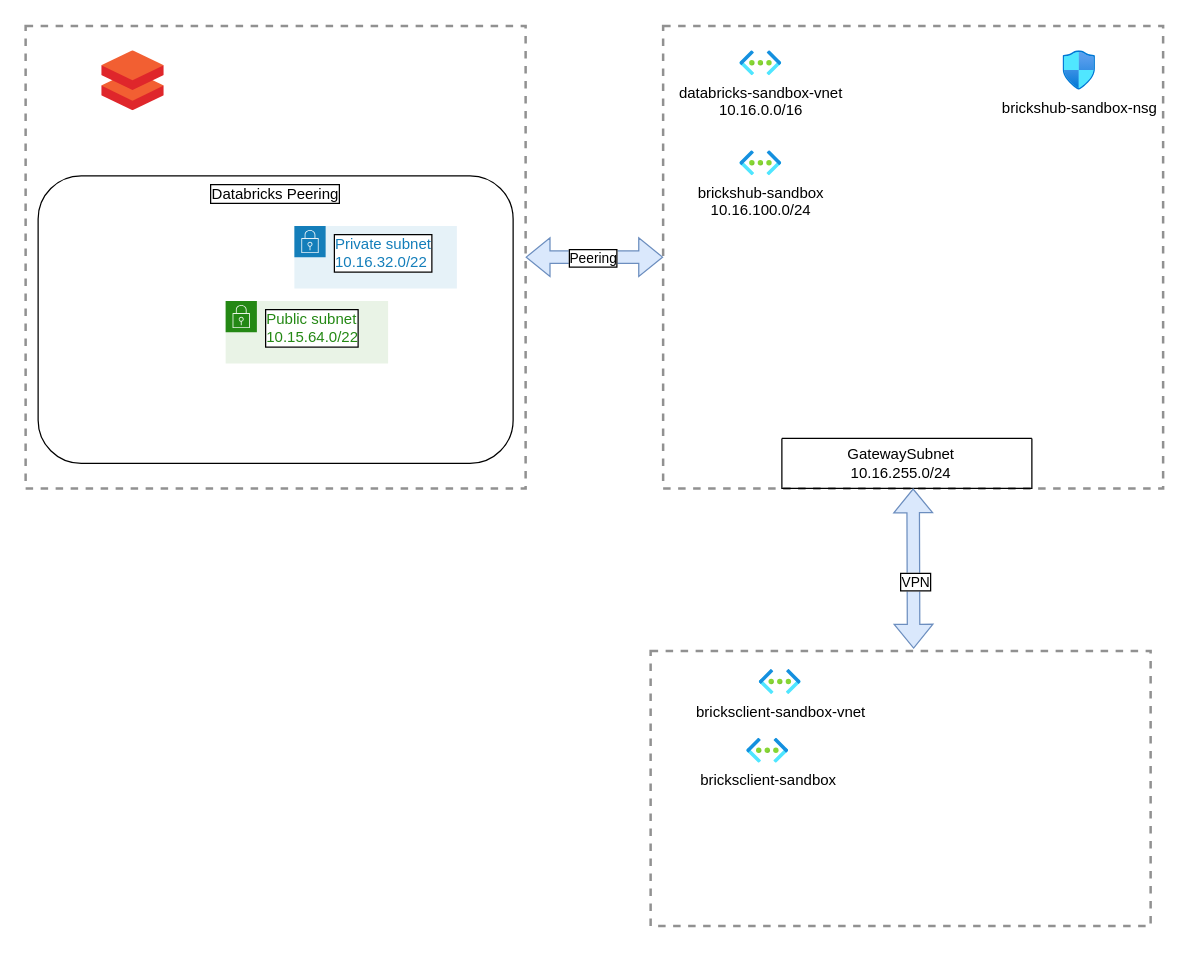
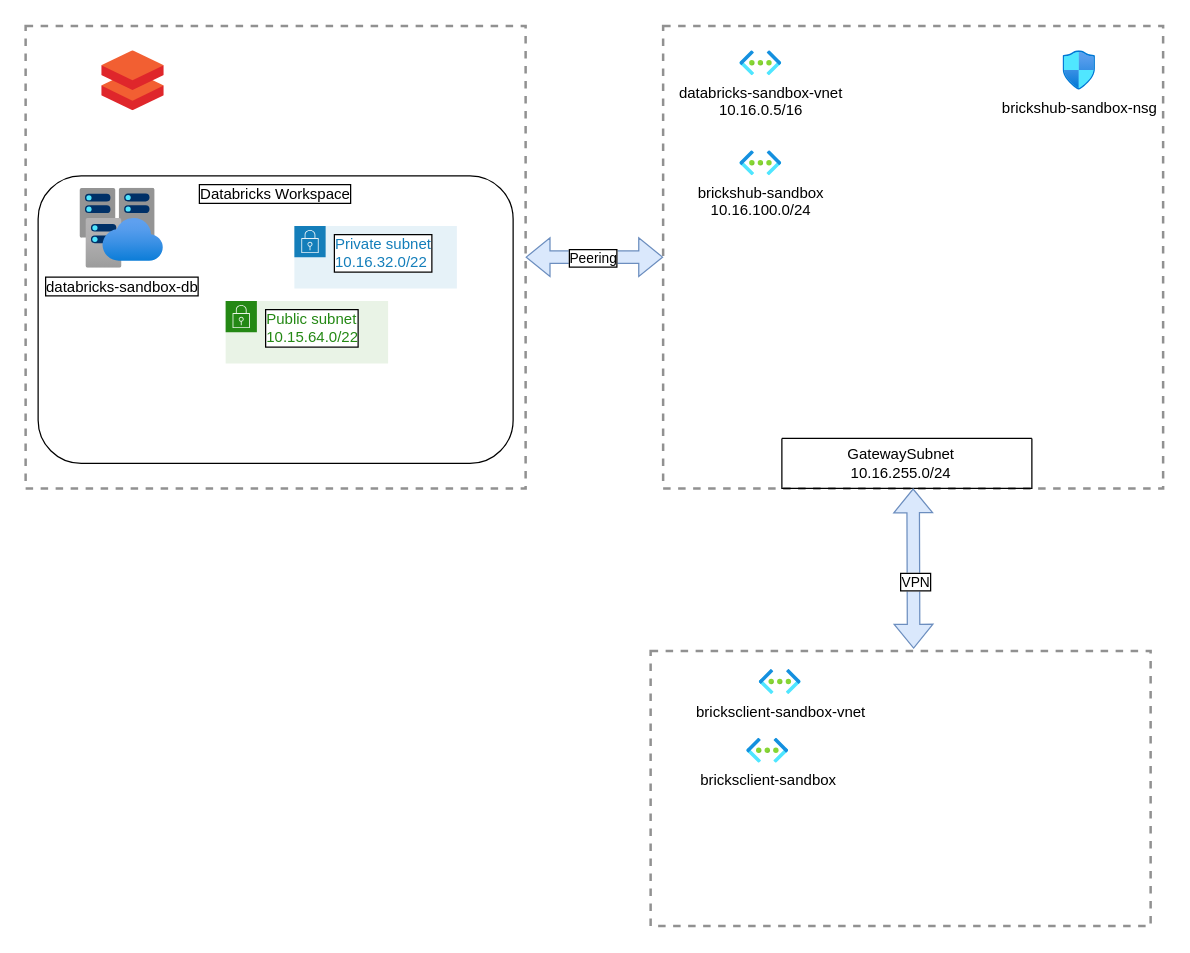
node "databricks-sandbox-vnet 10.16.0.0/16": label "databricks-sandbox-vnet 10.16.0.0/16" -> "databricks-sandbox-vnet 10.16.0.5/16"
node "Databricks Peering": label "Databricks Peering" -> "Databricks Workspace"
node "databricks-sandbox-db": added
